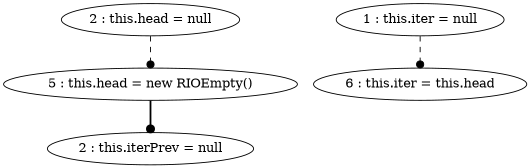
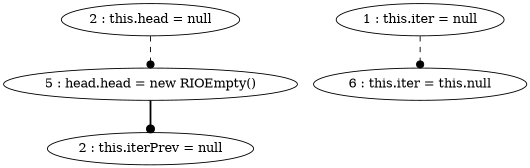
node "5 : this.head = new RIOEmpty()": label "5 : this.head = new RIOEmpty()" -> "5 : head.head = new RIOEmpty()"
node "6 : this.iter = this.head": label "6 : this.iter = this.head" -> "6 : this.iter = this.null"
